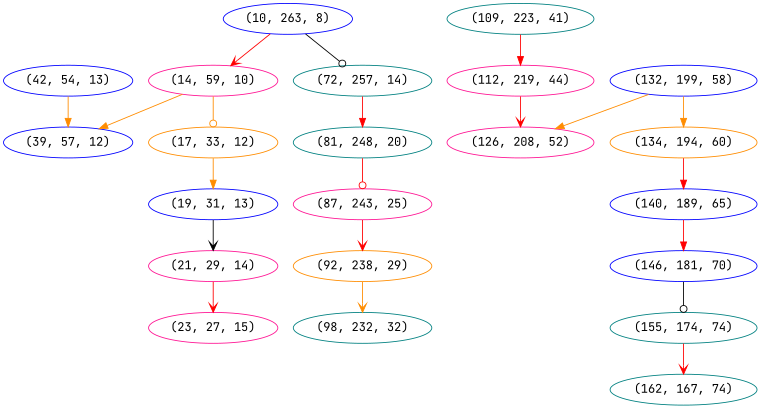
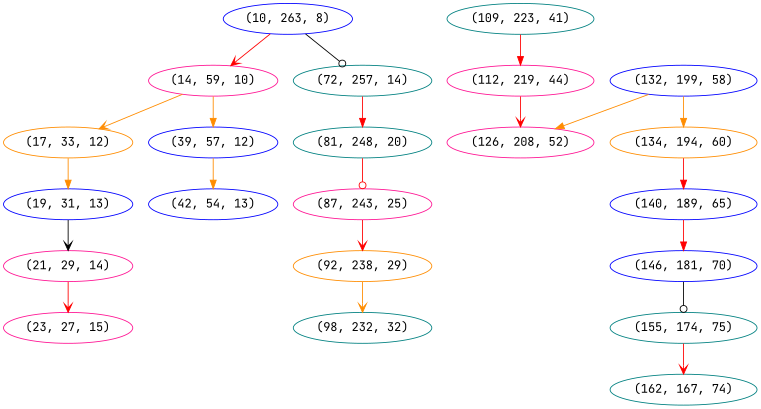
edge "(42, 54, 13)" -> "(39, 57, 12)": reversed
edge "(14, 59, 10)" -> "(17, 33, 12)": arrowhead odot -> vee
node "(155, 174, 74)": label "(155, 174, 74)" -> "(155, 174, 75)"
